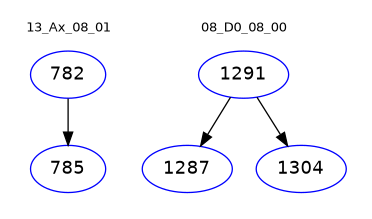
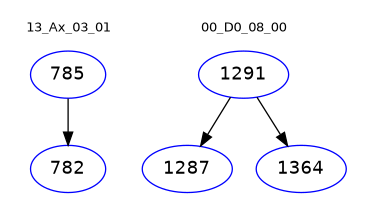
cluster "13_Ax_08_01": label "13_Ax_08_01" -> "13_Ax_03_01"
cluster "08_D0_08_00": label "08_D0_08_00" -> "00_D0_08_00"
edge "782" -> "785": reversed
node "1304": label "1304" -> "1364"
